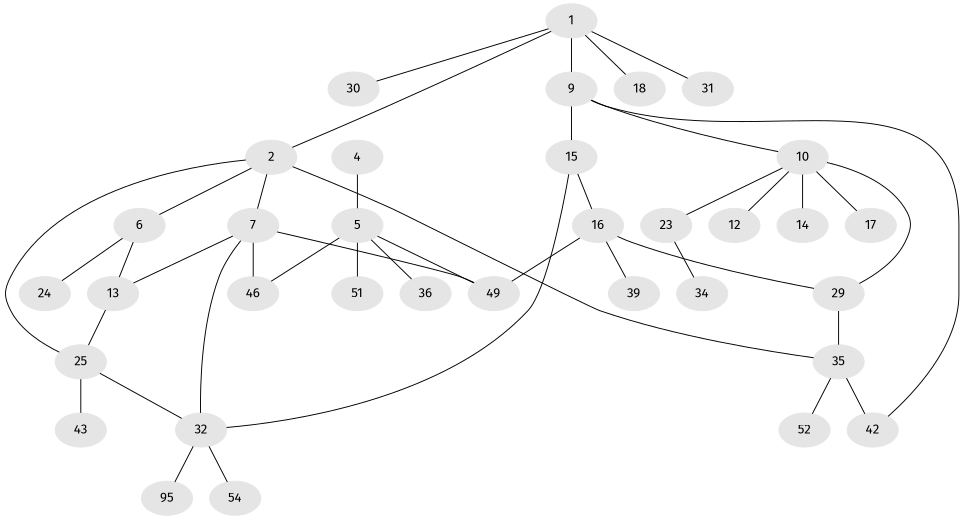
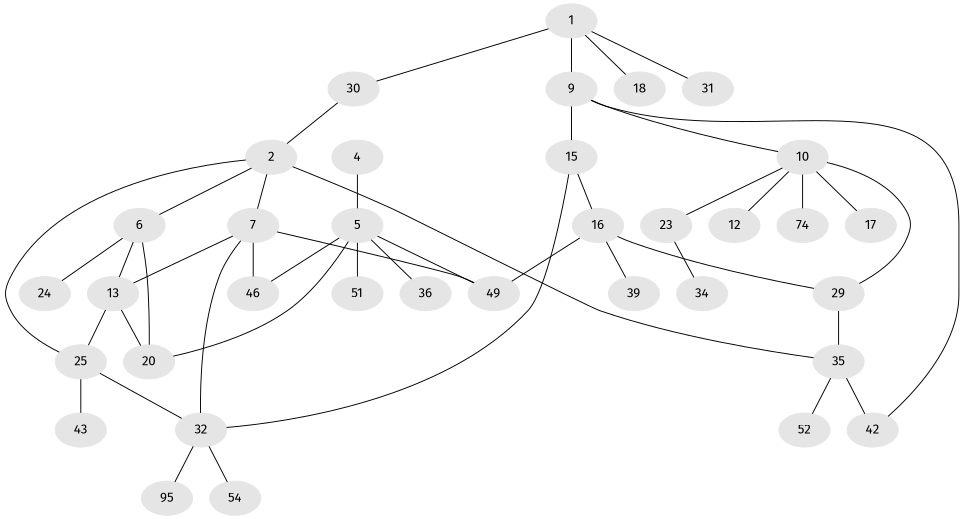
edge "1" -- "2": now "30" -- "2"
node "14": label "14" -> "74"
node "20": added
